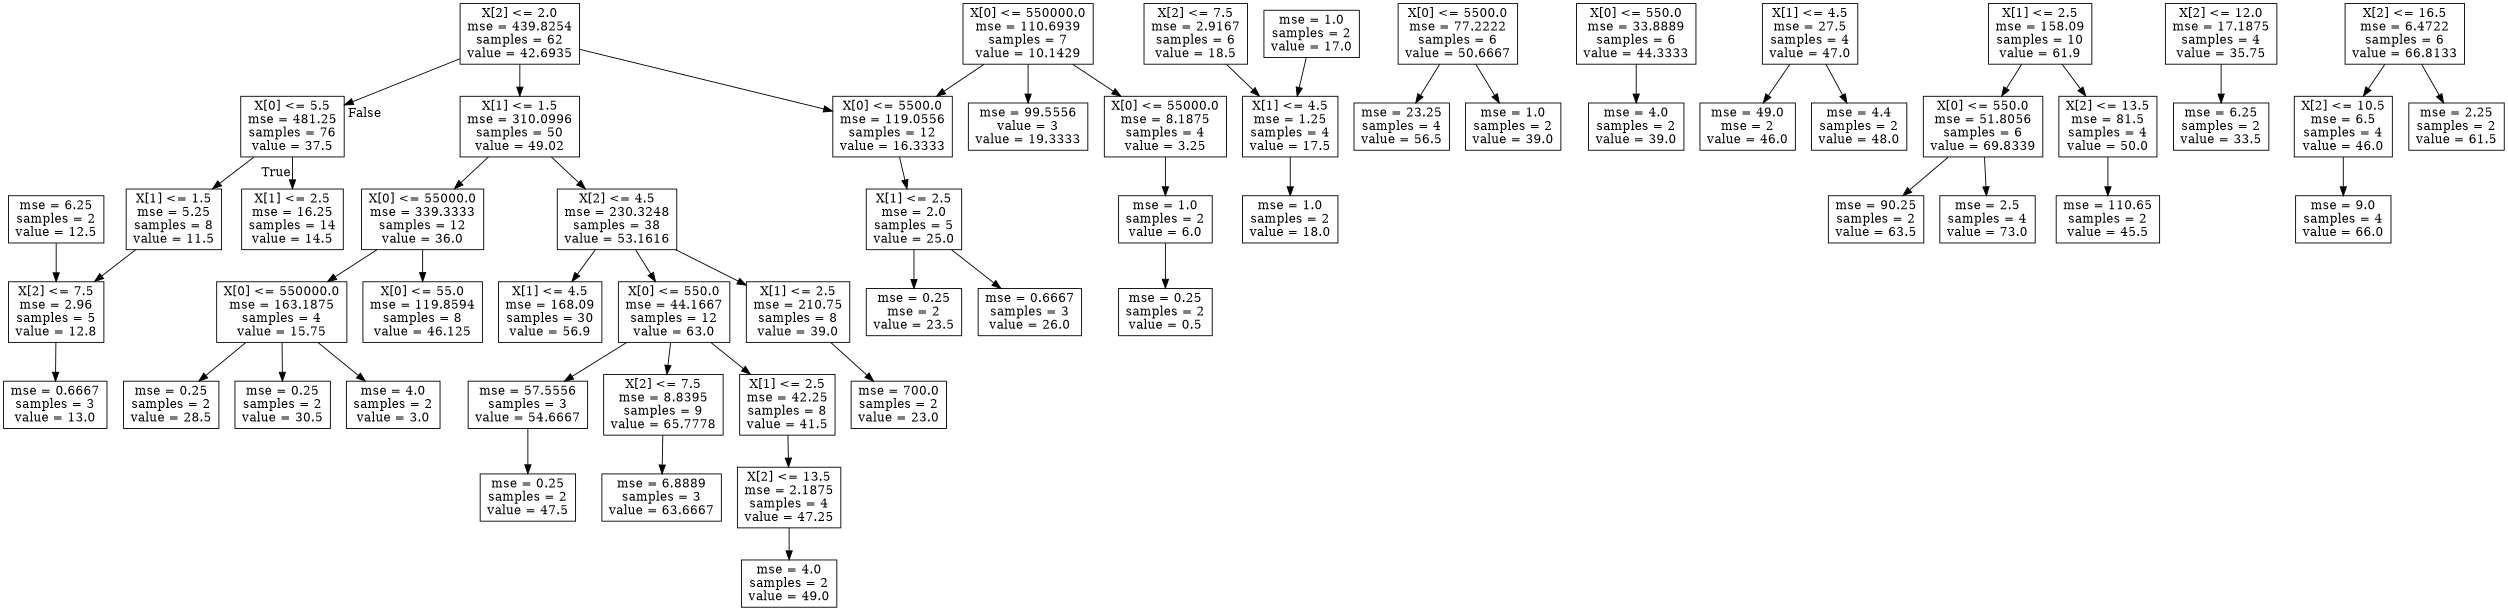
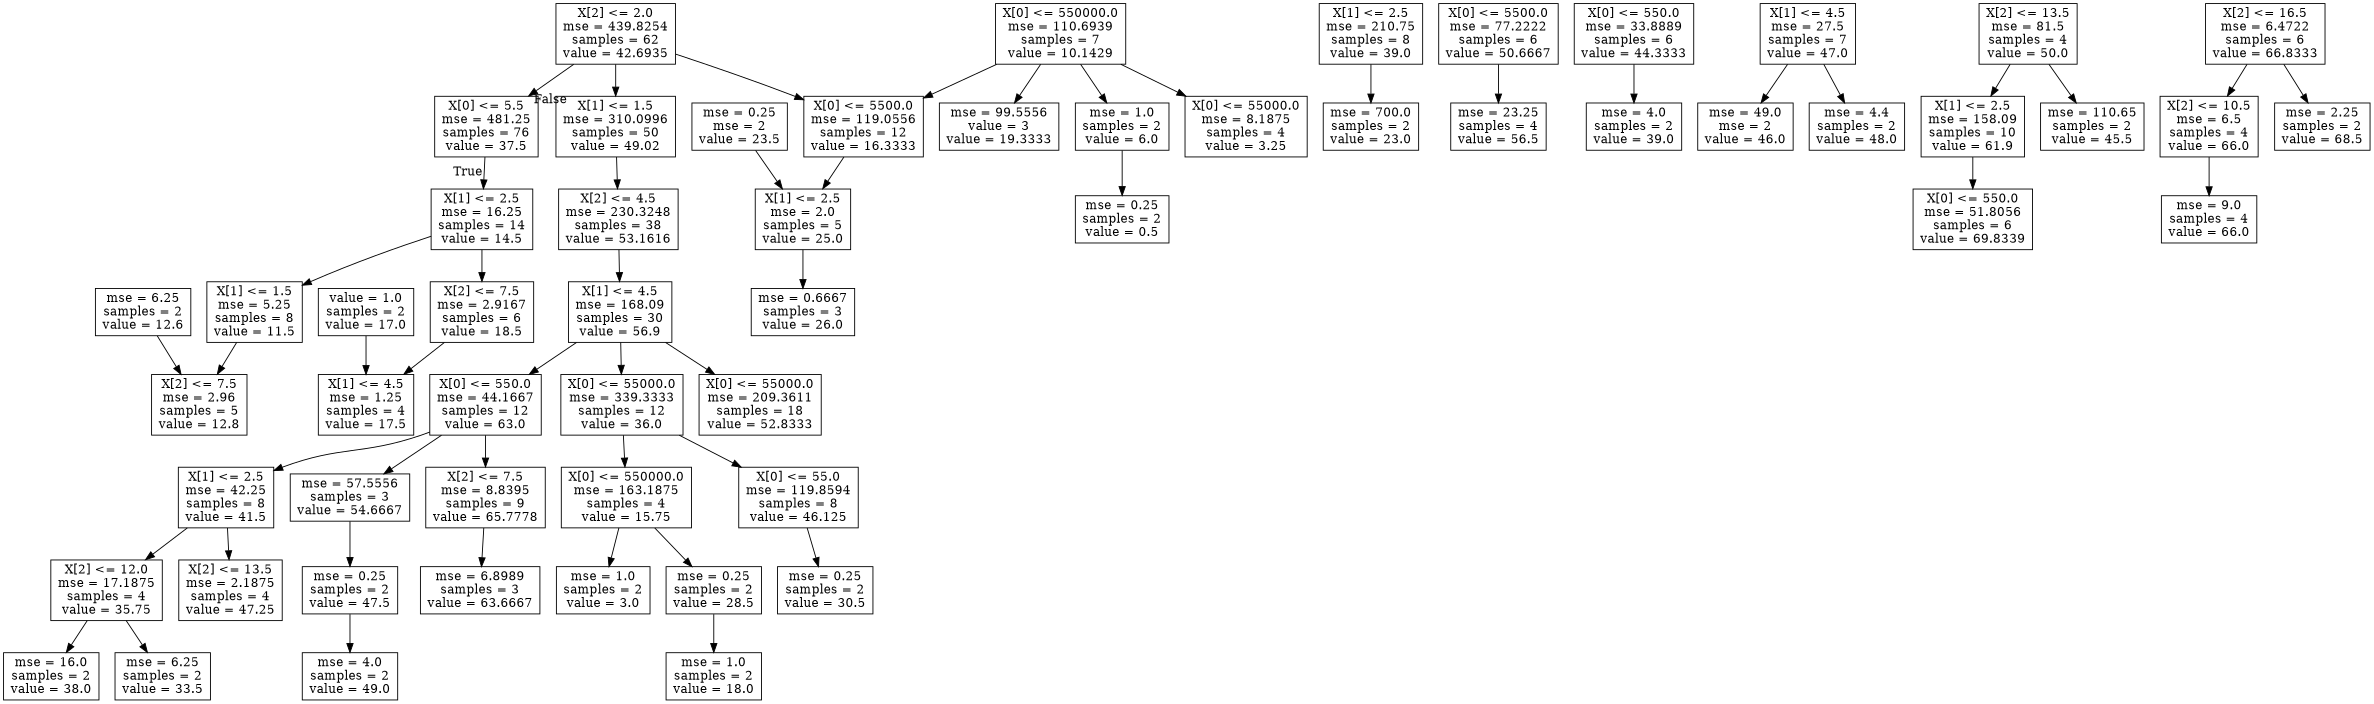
node "mse = 1.0 samples = 2 value = 17.0": label "mse = 1.0 samples = 2 value = 17.0" -> "value = 1.0 samples = 2 value = 17.0"
node "X[1] <= 4.5 mse = 27.5 samples = 4 value = 47.0": label "X[1] <= 4.5 mse = 27.5 samples = 4 value = 47.0" -> "X[1] <= 4.5 mse = 27.5 samples = 7 value = 47.0"
node "X[2] <= 16.5 mse = 6.4722 samples = 6 value = 66.8133": label "X[2] <= 16.5 mse = 6.4722 samples = 6 value = 66.8133" -> "X[2] <= 16.5 mse = 6.4722 samples = 6 value = 66.8333"
edge "X[1] <= 2.5 mse = 158.09 samples = 10 value = 61.9" -> "X[2] <= 13.5 mse = 81.5 samples = 4 value = 50.0": reversed
node "mse = 1.0 samples = 2 value = 39.0": removed
node "X[2] <= 10.5 mse = 6.5 samples = 4 value = 46.0": label "X[2] <= 10.5 mse = 6.5 samples = 4 value = 46.0" -> "X[2] <= 10.5 mse = 6.5 samples = 4 value = 66.0"
node "mse = 2.25 samples = 2 value = 61.5": label "mse = 2.25 samples = 2 value = 61.5" -> "mse = 2.25 samples = 2 value = 68.5"
edge "X[0] <= 5.5 mse = 481.25 samples = 76 value = 37.5" -> "X[1] <= 1.5 mse = 5.25 samples = 8 value = 11.5": now "X[1] <= 2.5 mse = 16.25 samples = 14 value = 14.5" -> "X[1] <= 1.5 mse = 5.25 samples = 8 value = 11.5"
edge "X[1] <= 1.5 mse = 310.0996 samples = 50 value = 49.02" -> "X[0] <= 55000.0 mse = 339.3333 samples = 12 value = 36.0": now "X[1] <= 4.5 mse = 168.09 samples = 30 value = 56.9" -> "X[0] <= 55000.0 mse = 339.3333 samples = 12 value = 36.0"
edge "X[0] <= 55000.0 mse = 8.1875 samples = 4 value = 3.25" -> "mse = 1.0 samples = 2 value = 6.0": now "X[0] <= 550000.0 mse = 110.6939 samples = 7 value = 10.1429" -> "mse = 1.0 samples = 2 value = 6.0"
edge "X[1] <= 4.5 mse = 1.25 samples = 4 value = 17.5" -> "mse = 1.0 samples = 2 value = 18.0": now "mse = 0.25 samples = 2 value = 28.5" -> "mse = 1.0 samples = 2 value = 18.0"
node "mse = 6.25 samples = 2 value = 12.5": label "mse = 6.25 samples = 2 value = 12.5" -> "mse = 6.25 samples = 2 value = 12.6"
node "mse = 90.25 samples = 2 value = 63.5": removed
node "mse = 2.5 samples = 4 value = 73.0": removed
edge "X[1] <= 2.5 mse = 16.25 samples = 14 value = 14.5" -> "X[2] <= 7.5 mse = 2.9167 samples = 6 value = 18.5": added
edge "X[2] <= 4.5 mse = 230.3248 samples = 38 value = 53.1616" -> "X[0] <= 550.0 mse = 44.1667 samples = 12 value = 63.0": now "X[1] <= 4.5 mse = 168.09 samples = 30 value = 56.9" -> "X[0] <= 550.0 mse = 44.1667 samples = 12 value = 63.0"
edge "X[1] <= 2.5 mse = 2.0 samples = 5 value = 25.0" -> "mse = 0.25 mse = 2 value = 23.5": reversed
edge "X[2] <= 4.5 mse = 230.3248 samples = 38 value = 53.1616" -> "X[1] <= 2.5 mse = 210.75 samples = 8 value = 39.0": removed
edge "X[0] <= 550000.0 mse = 163.1875 samples = 4 value = 15.75" -> "mse = 0.25 samples = 2 value = 30.5": now "X[0] <= 55.0 mse = 119.8594 samples = 8 value = 46.125" -> "mse = 0.25 samples = 2 value = 30.5"
node "mse = 0.6667 samples = 3 value = 13.0": removed
node "mse = 4.0 samples = 2 value = 3.0": label "mse = 4.0 samples = 2 value = 3.0" -> "mse = 1.0 samples = 2 value = 3.0"
node "X[0] <= 55000.0 mse = 209.3611 samples = 18 value = 52.8333": added
node "mse = 6.8889 samples = 3 value = 63.6667": label "mse = 6.8889 samples = 3 value = 63.6667" -> "mse = 6.8989 samples = 3 value = 63.6667"
edge "X[2] <= 13.5 mse = 2.1875 samples = 4 value = 47.25" -> "mse = 4.0 samples = 2 value = 49.0": now "mse = 0.25 samples = 2 value = 47.5" -> "mse = 4.0 samples = 2 value = 49.0"
edge "X[1] <= 2.5 mse = 42.25 samples = 8 value = 41.5" -> "X[2] <= 12.0 mse = 17.1875 samples = 4 value = 35.75": added
node "mse = 16.0 samples = 2 value = 38.0": added
